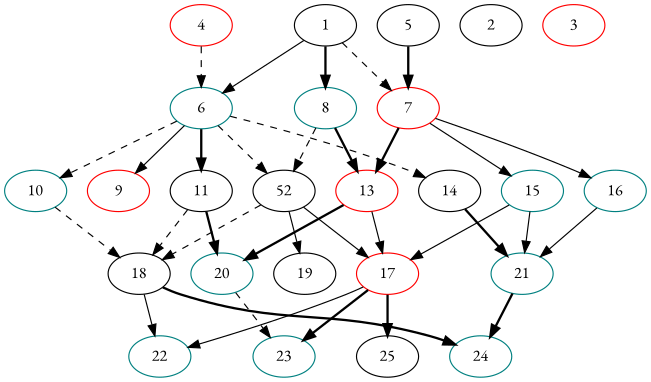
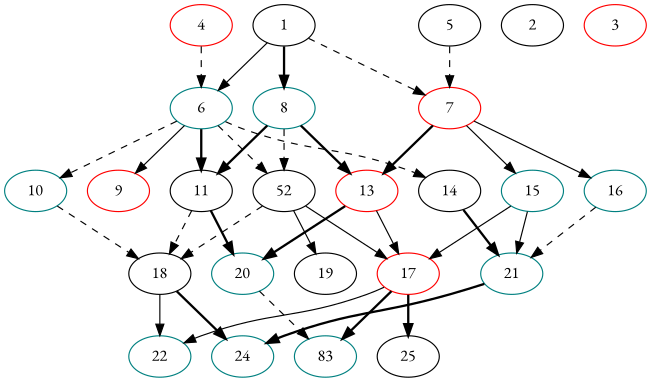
edge "5" -> "7": style bold -> dashed
edge "8" -> "11": added
edge "16" -> "21": style solid -> dashed
node "23": label "23" -> "83"
